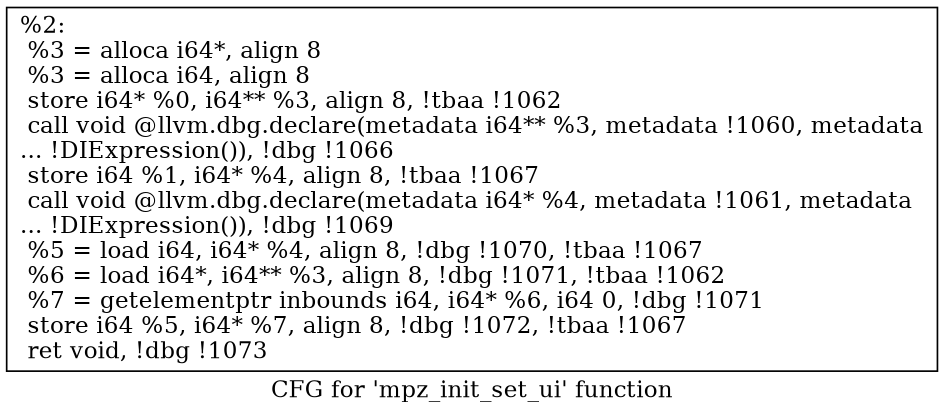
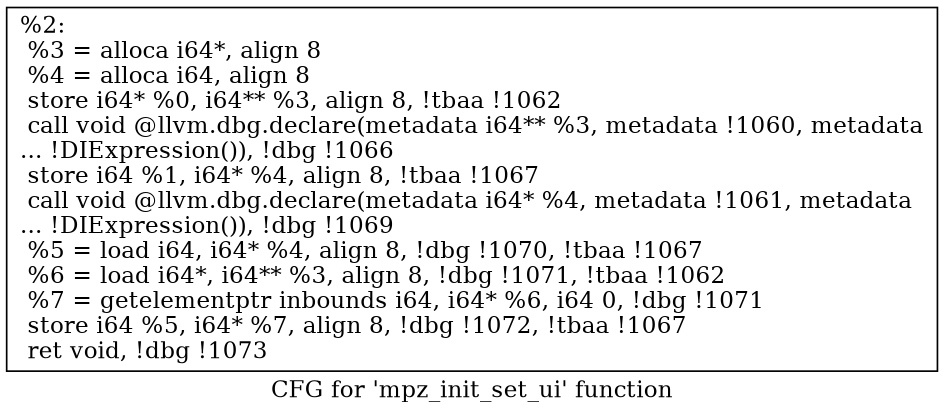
node "%2:": text "%3 = alloca i64, align 8" -> "%4 = alloca i64, align 8"
